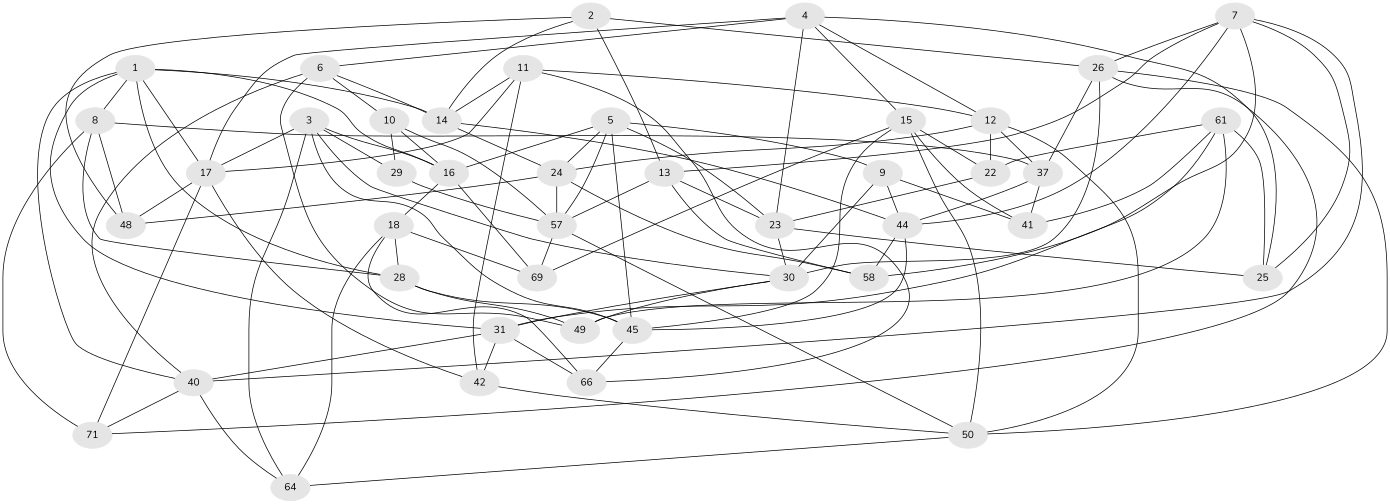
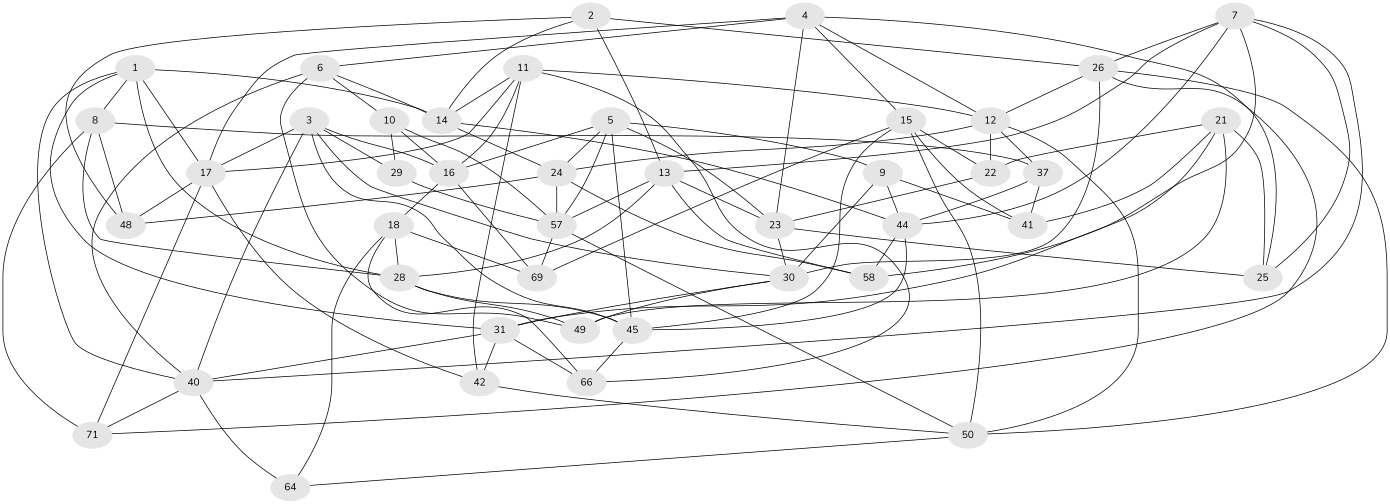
edge "1" -- "16": now "11" -- "16"
edge "26" -- "37": now "26" -- "12"
node "61": label "61" -> "21"
edge "13" -- "28": added
edge "3" -- "64": now "3" -- "40"
